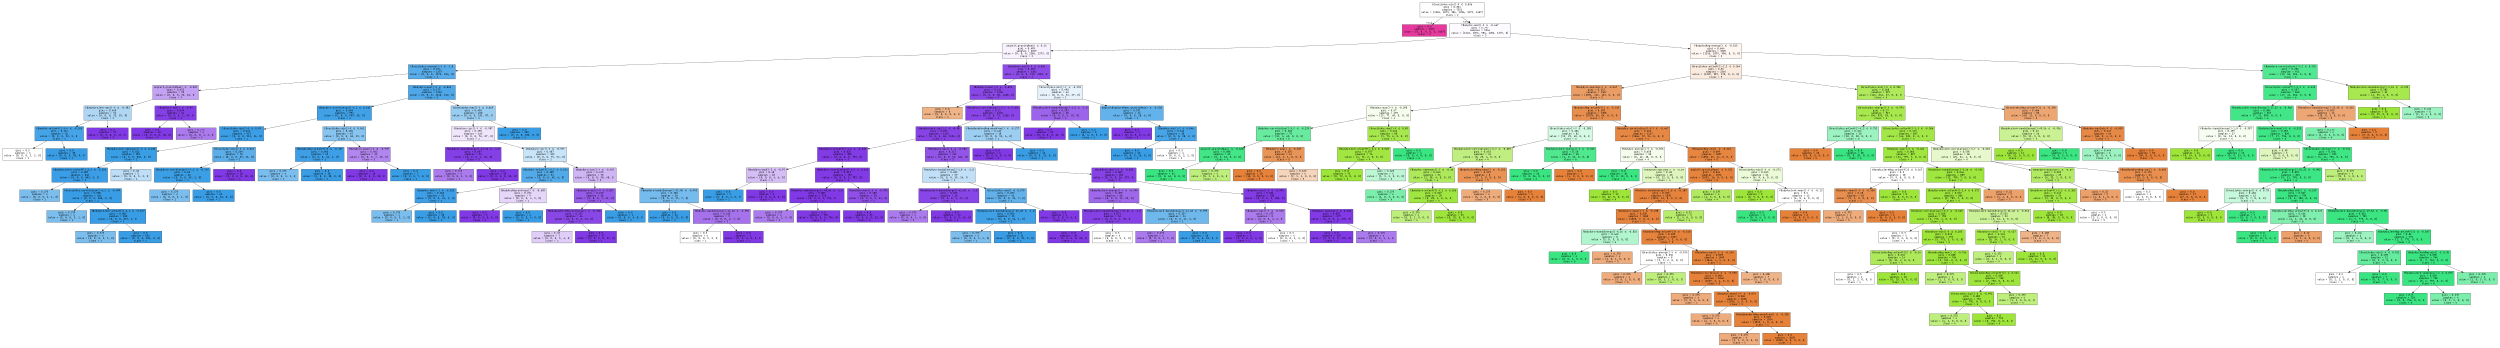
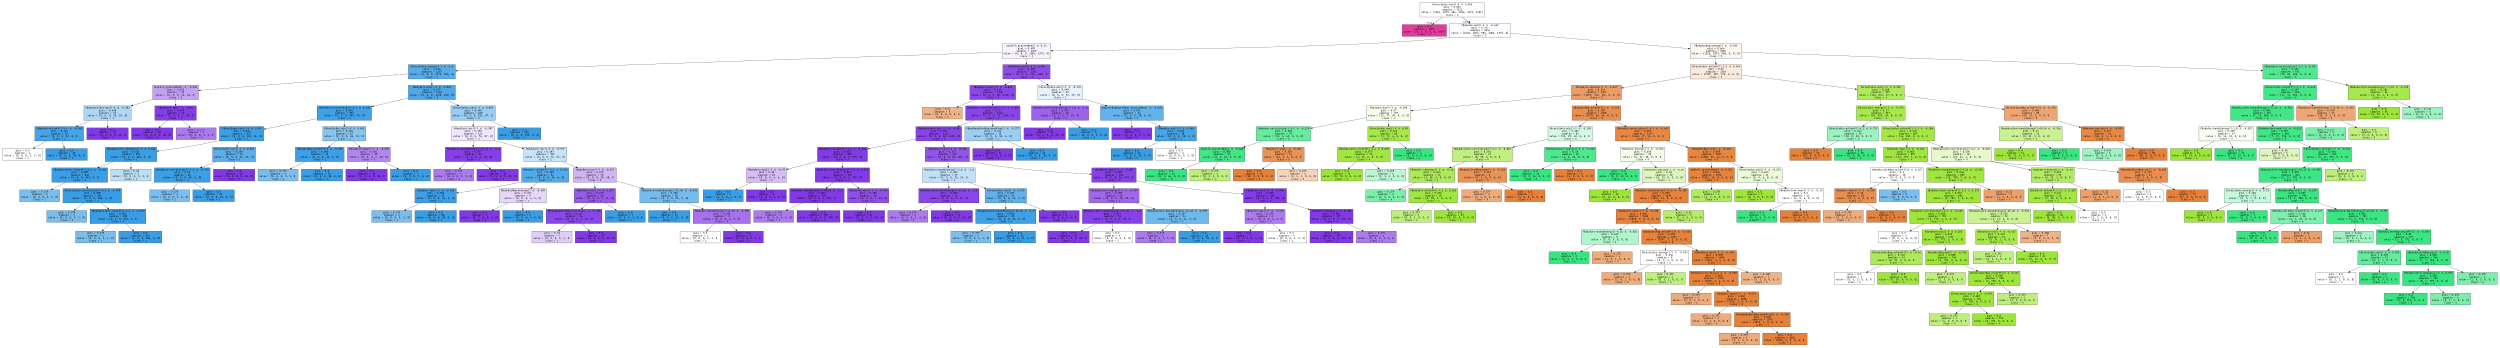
node "gini = 0.0 samples = 9 value = [9, 0, 0, 0, 0, 0] class = 5": fillcolor #e58139 -> #beee7b
node "gini = 0.0 samples = 8 value = [0, 8, 0, 0, 0, 0] class = 4": fillcolor #9de539 -> #7bbeee
node "gini = 0.0 samples = 6 value = [0, 0, 6, 0, 0, 0] class = 6": label "gini = 0.0 samples = 6 value = [0, 0, 6, 0, 0, 0] class = 6" -> "gini = 0.0 samples = 6 value = [0, 0, 6, 0, 0, 0] arCoeff = 6"
